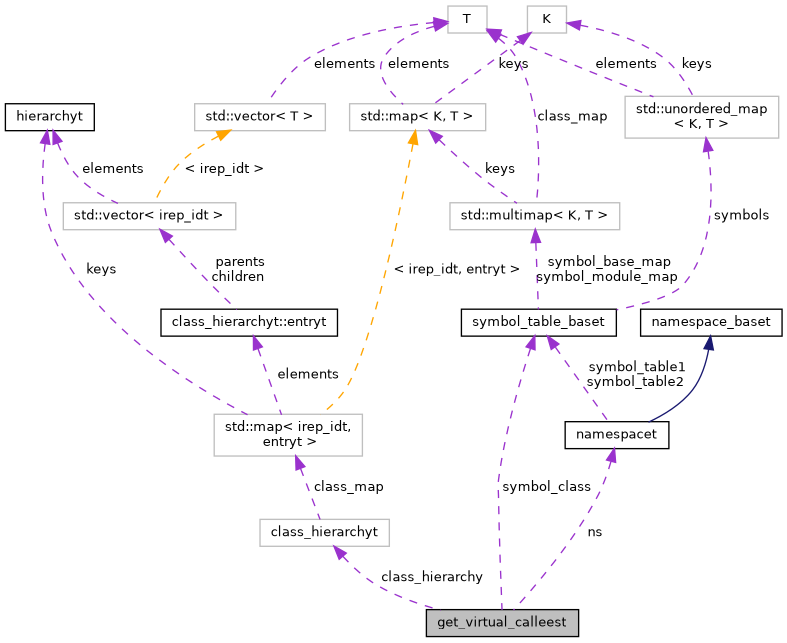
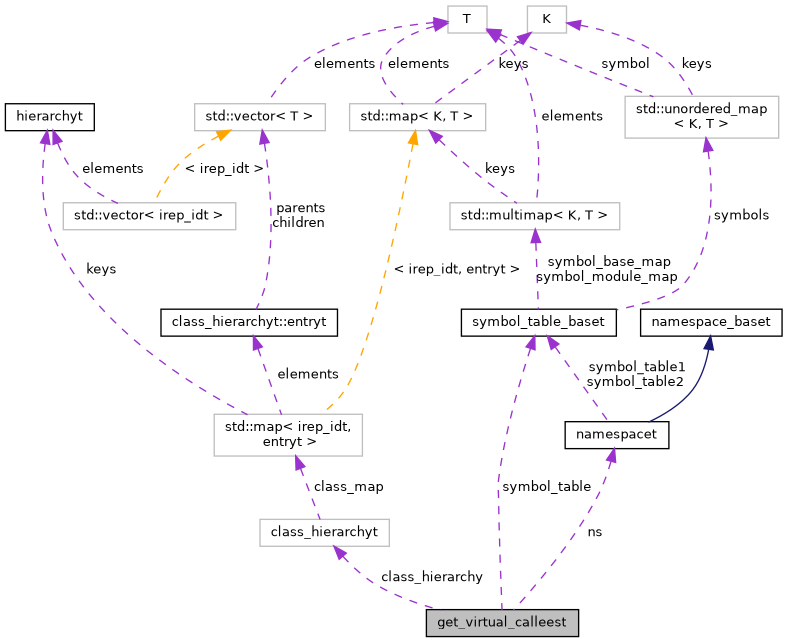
edge "std::unordered_map < K, T >" -> "T": label " elements" -> " symbol"
edge "std::multimap< K, T >" -> "T": label " class_map" -> " elements"
edge "class_hierarchyt::entryt" -> "std::vector< irep_idt >": now "class_hierarchyt::entryt" -> "std::vector< T >"
edge "get_virtual_calleest" -> "symbol_table_baset": label " symbol_class" -> " symbol_table"
